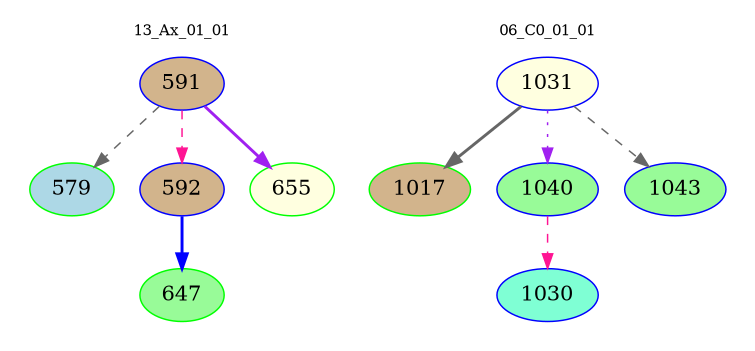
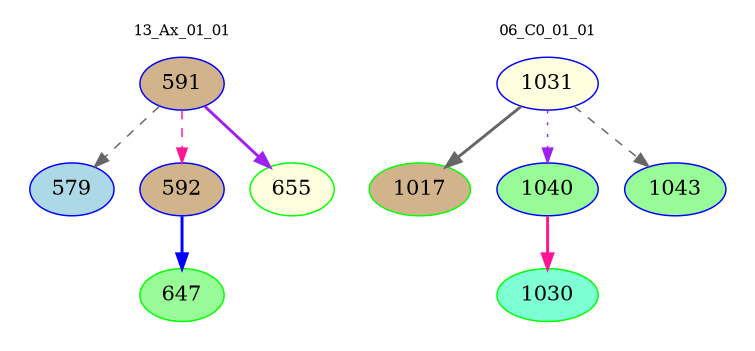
node "579": color green -> blue
edge "1040" -> "1030": style dashed -> bold
node "1030": color blue -> green
